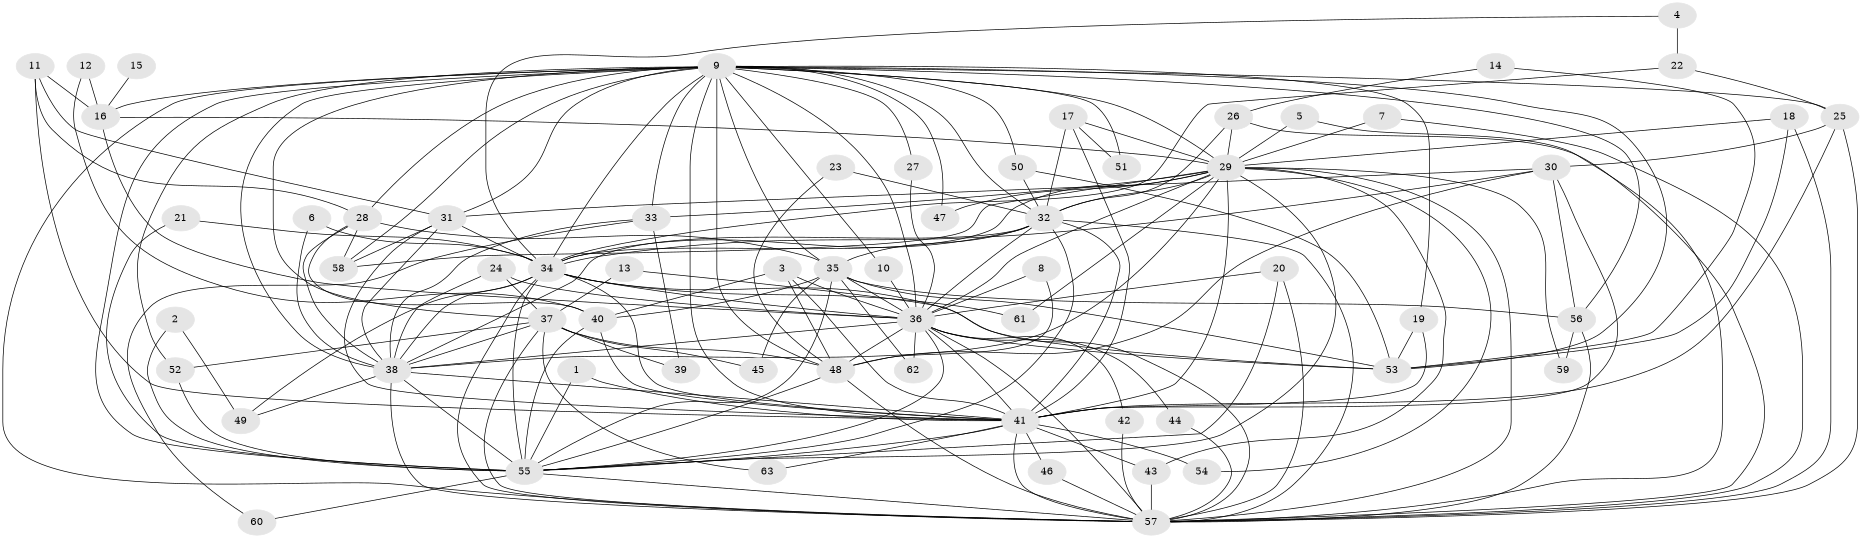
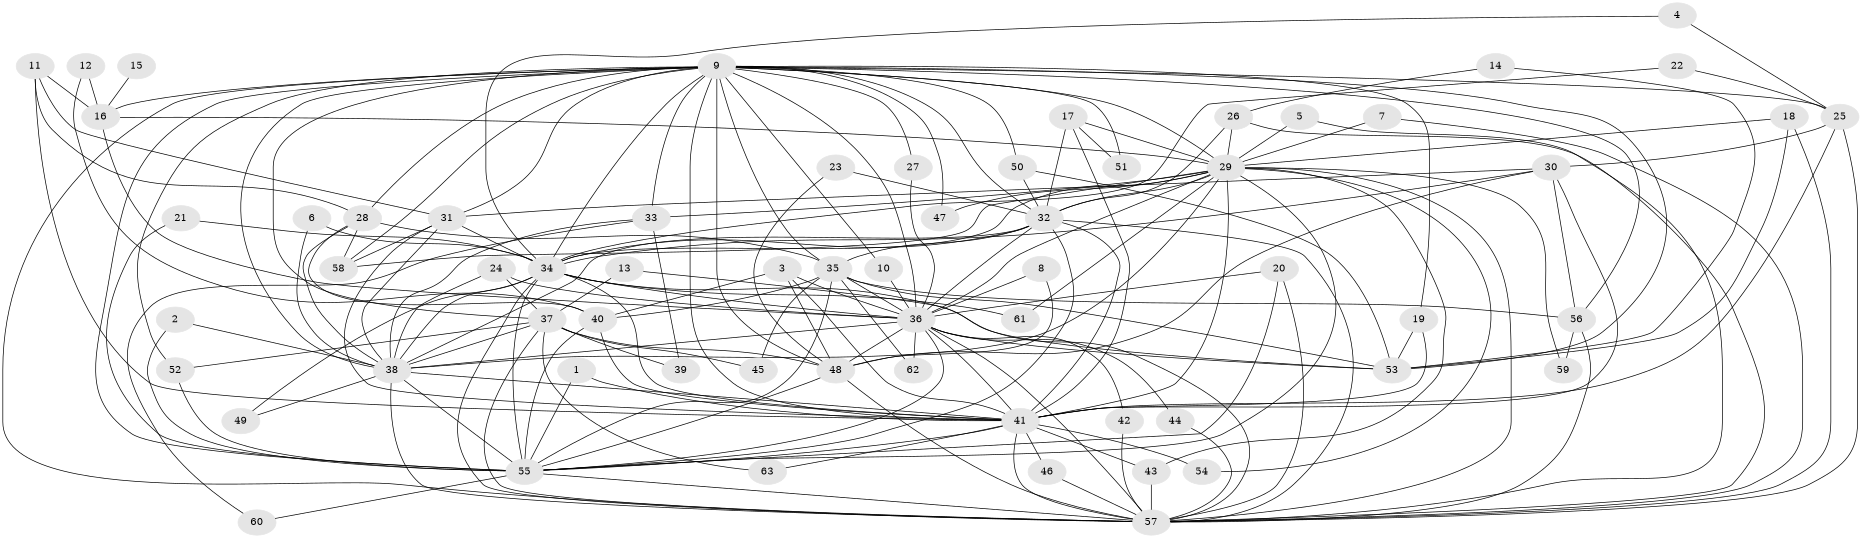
edge "4" -- "22": now "4" -- "25"
edge "2" -- "49": now "2" -- "38"
